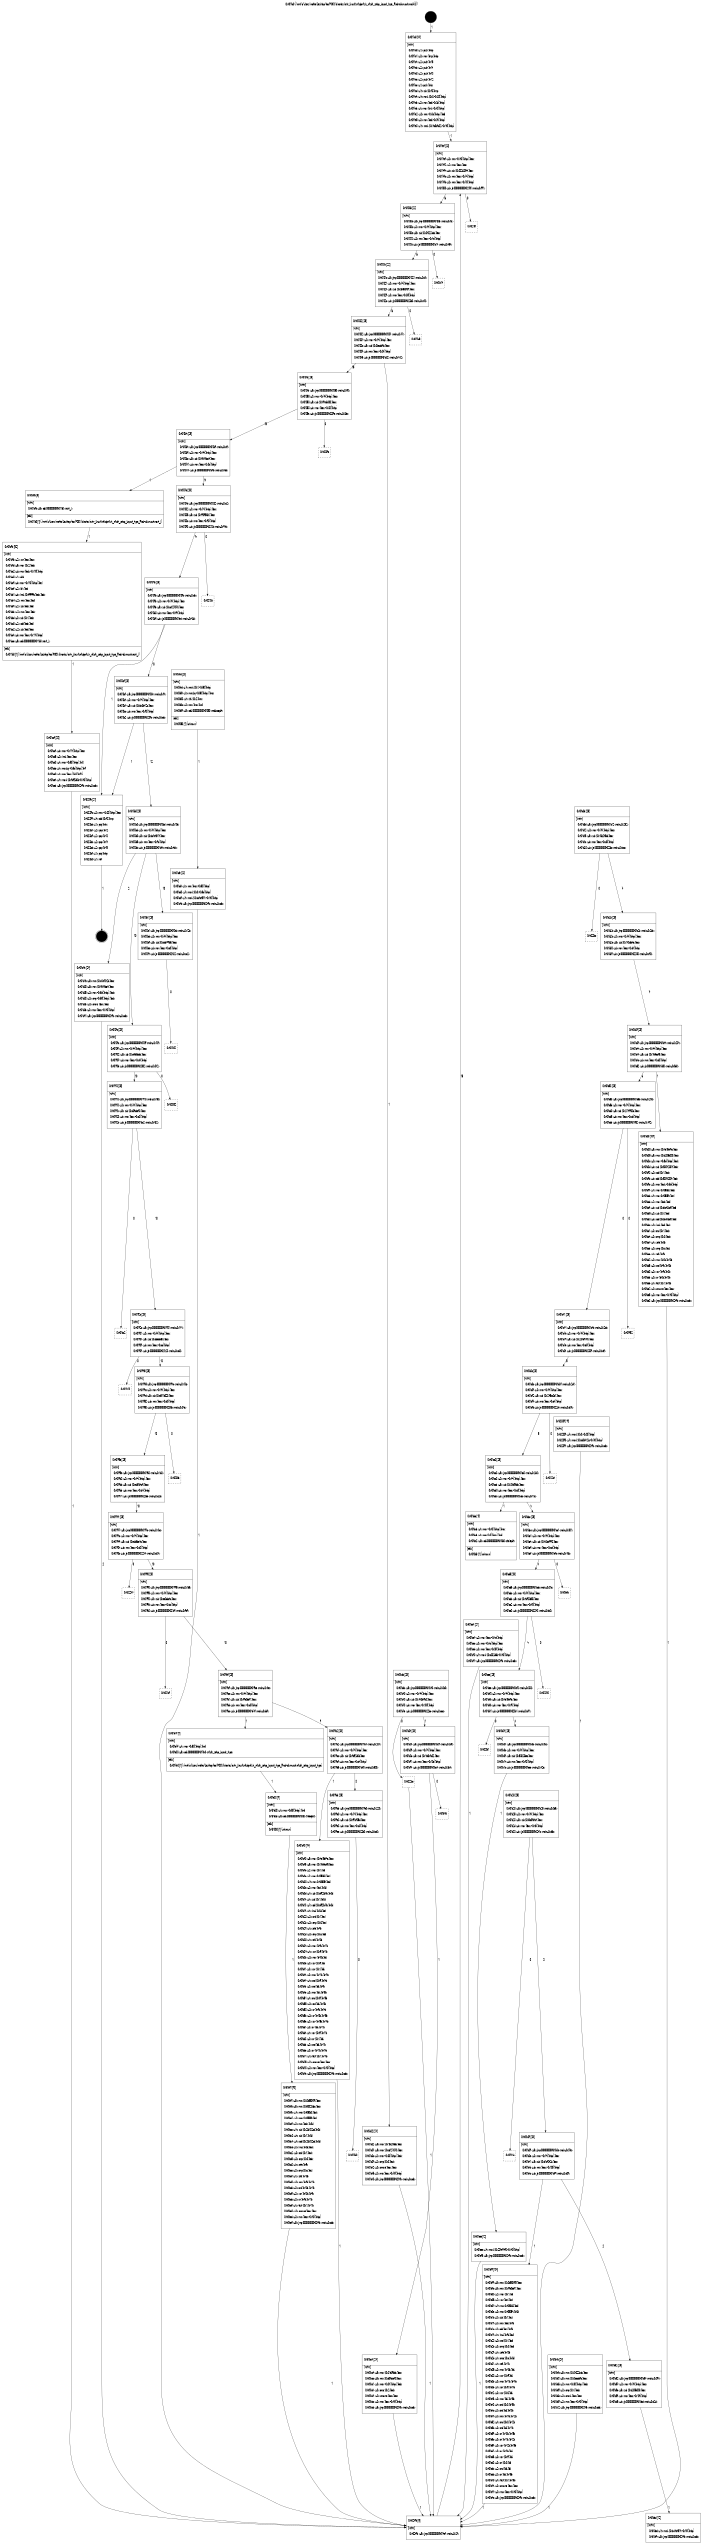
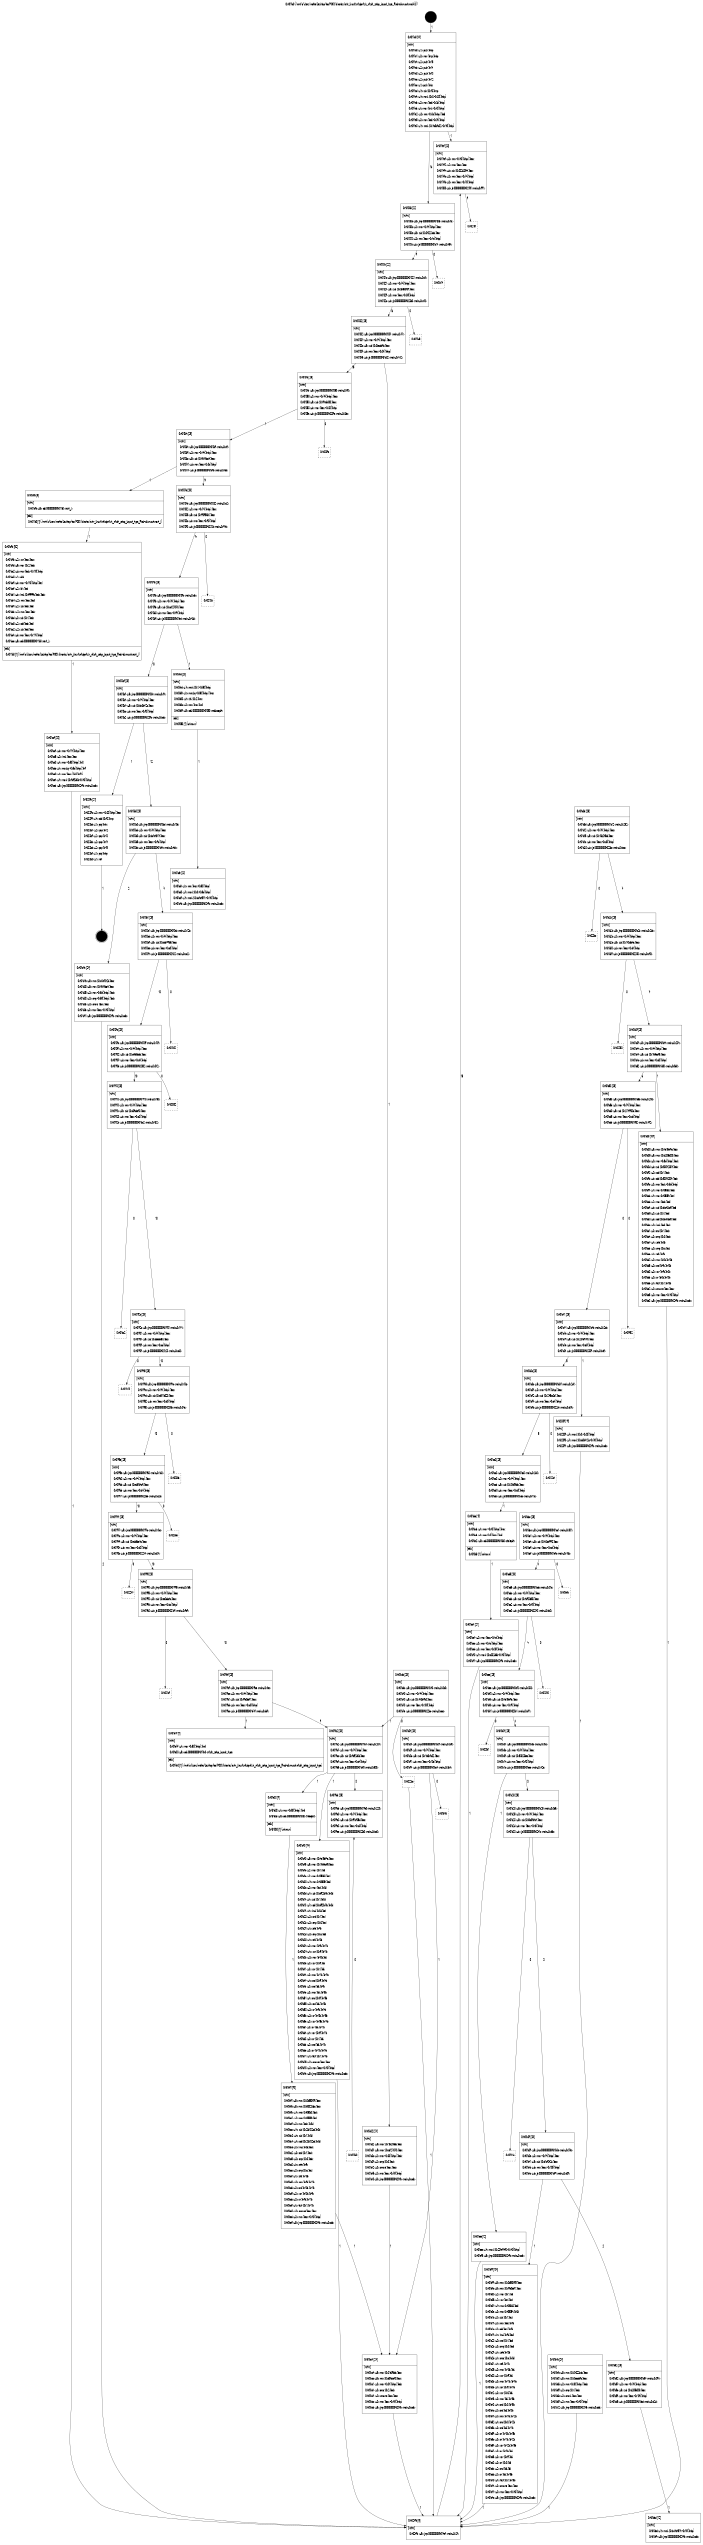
edge "0x4017ef [23]" -> "0x401806 [22]": now "0x4017c0 [47]" -> "0x401806 [22]"
edge "0x4017ef [23]" -> "0x402151": label " 0" -> " 9"
edge "0x401806 [22]" -> "0x40181c [22]": label " 16" -> " 9"
edge "0x40184b [25]" -> "0x401864 [25]": label " 15" -> " 1"
edge "0x401896 [25]" -> "0x40239c [21]": now "0x401896 [25]" -> "0x401c4d [23]"
edge "0x4018c8 [25]" -> "0x4018e1 [25]": label " 10" -> " 7"
edge "0x4018c8 [25]" -> "0x4018fa [25]": now "0x4018e1 [25]" -> "0x4018fa [25]"
node "0x402253": added
edge "0x401a71 [25]" -> "0x402389 [19]": added, label "1"
edge "0x401aa3 [25]" -> "0x401abc [25]": removed, label "4"
node "0x4023ee": added
edge "0x401bda [13]" -> "0x401be7 [21]": added, label "1"
edge "0x401b6b [25]" -> "0x401b84 [25]": now "0x401b6b [25]" -> "0x4019c2 [25]"
edge "0x401e7f [9]" -> "0x401e88 [9]": now "0x4019c2 [25]" -> "0x401e88 [9]"
edge "0x401b07 [25]" -> "0x401b20 [25]": added, label "3"
edge "0x401c64 [23]" -> "0x40249b [5]": removed, label "1"
edge "0x4019db [25]" -> "0x402360": reversed
edge "0x401c32 [27]" -> "0x40249b [5]": now "0x401c32 [27]" -> "0x401ba7 [27]"
edge "0x401e91 [93]" -> "0x40249b [5]": now "0x401e91 [93]" -> "0x401ba7 [27]"
